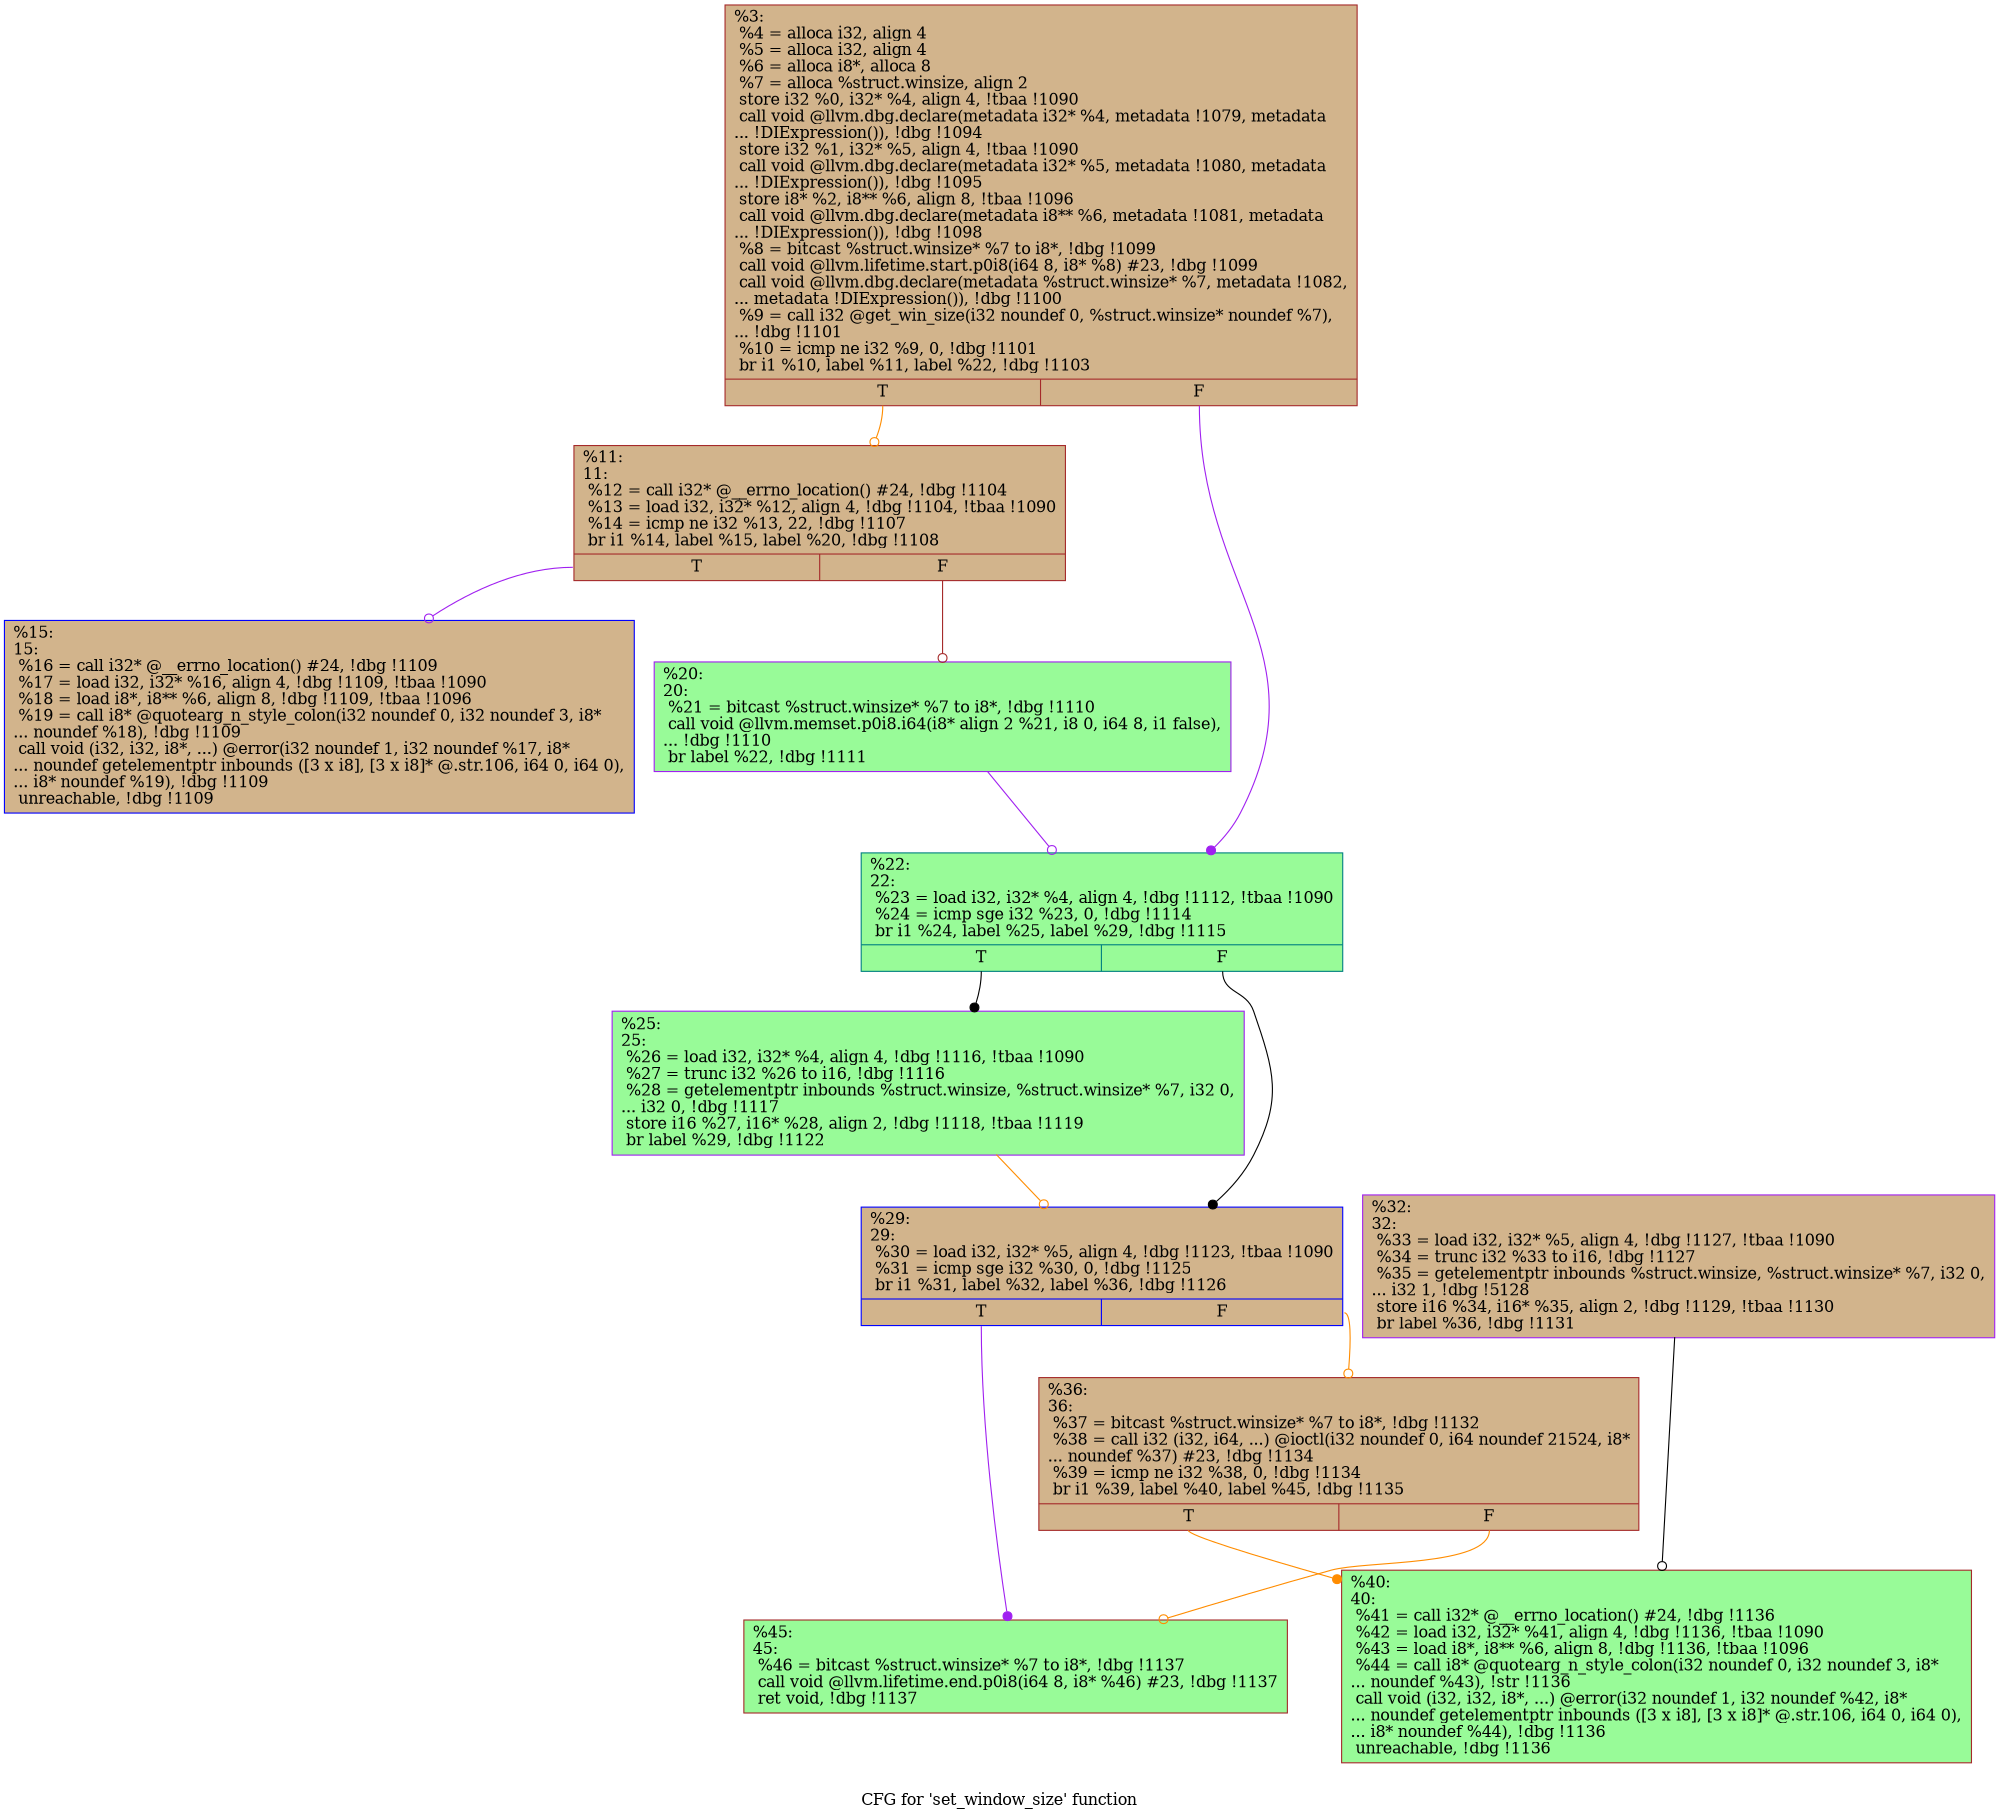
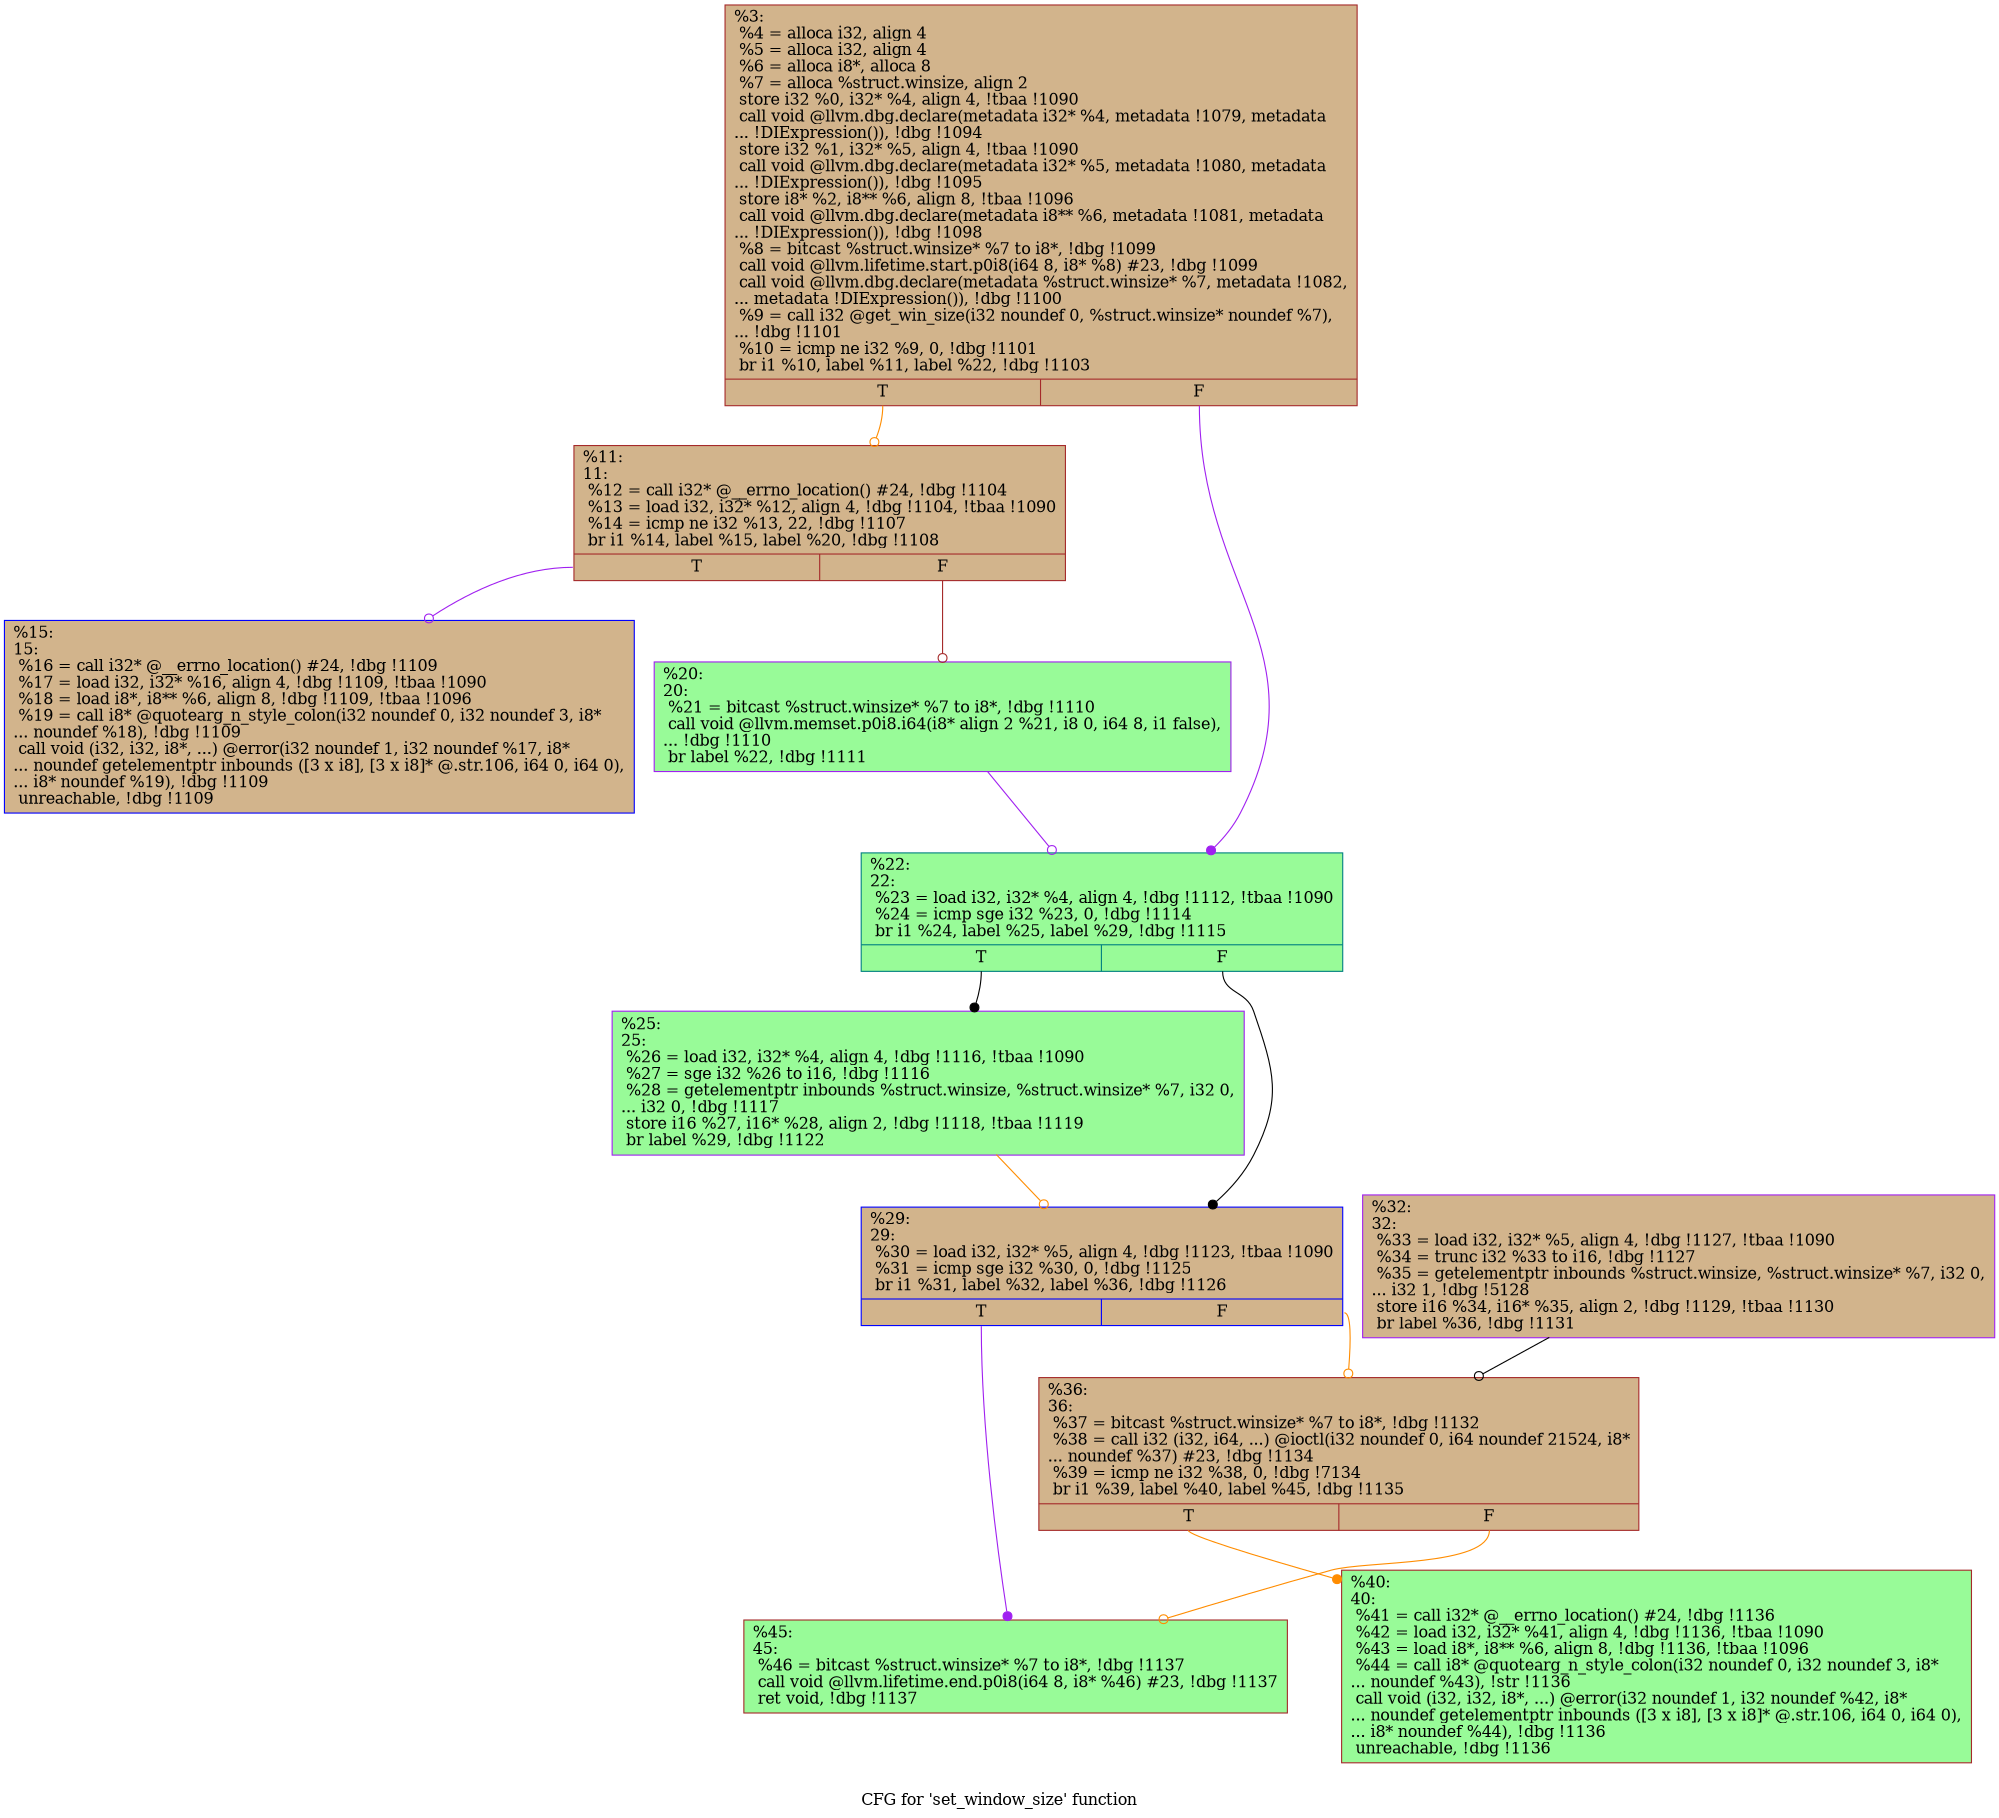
node "%25:": text "%27 = trunc i32 %26 to i16, !dbg !1116" -> "%27 = sge i32 %26 to i16, !dbg !1116"
edge "%32:" -> "%40:": now "%32:" -> "%36:"
node "%36:": text "%39 = icmp ne i32 %38, 0, !dbg !1134" -> "%39 = icmp ne i32 %38, 0, !dbg !7134"
